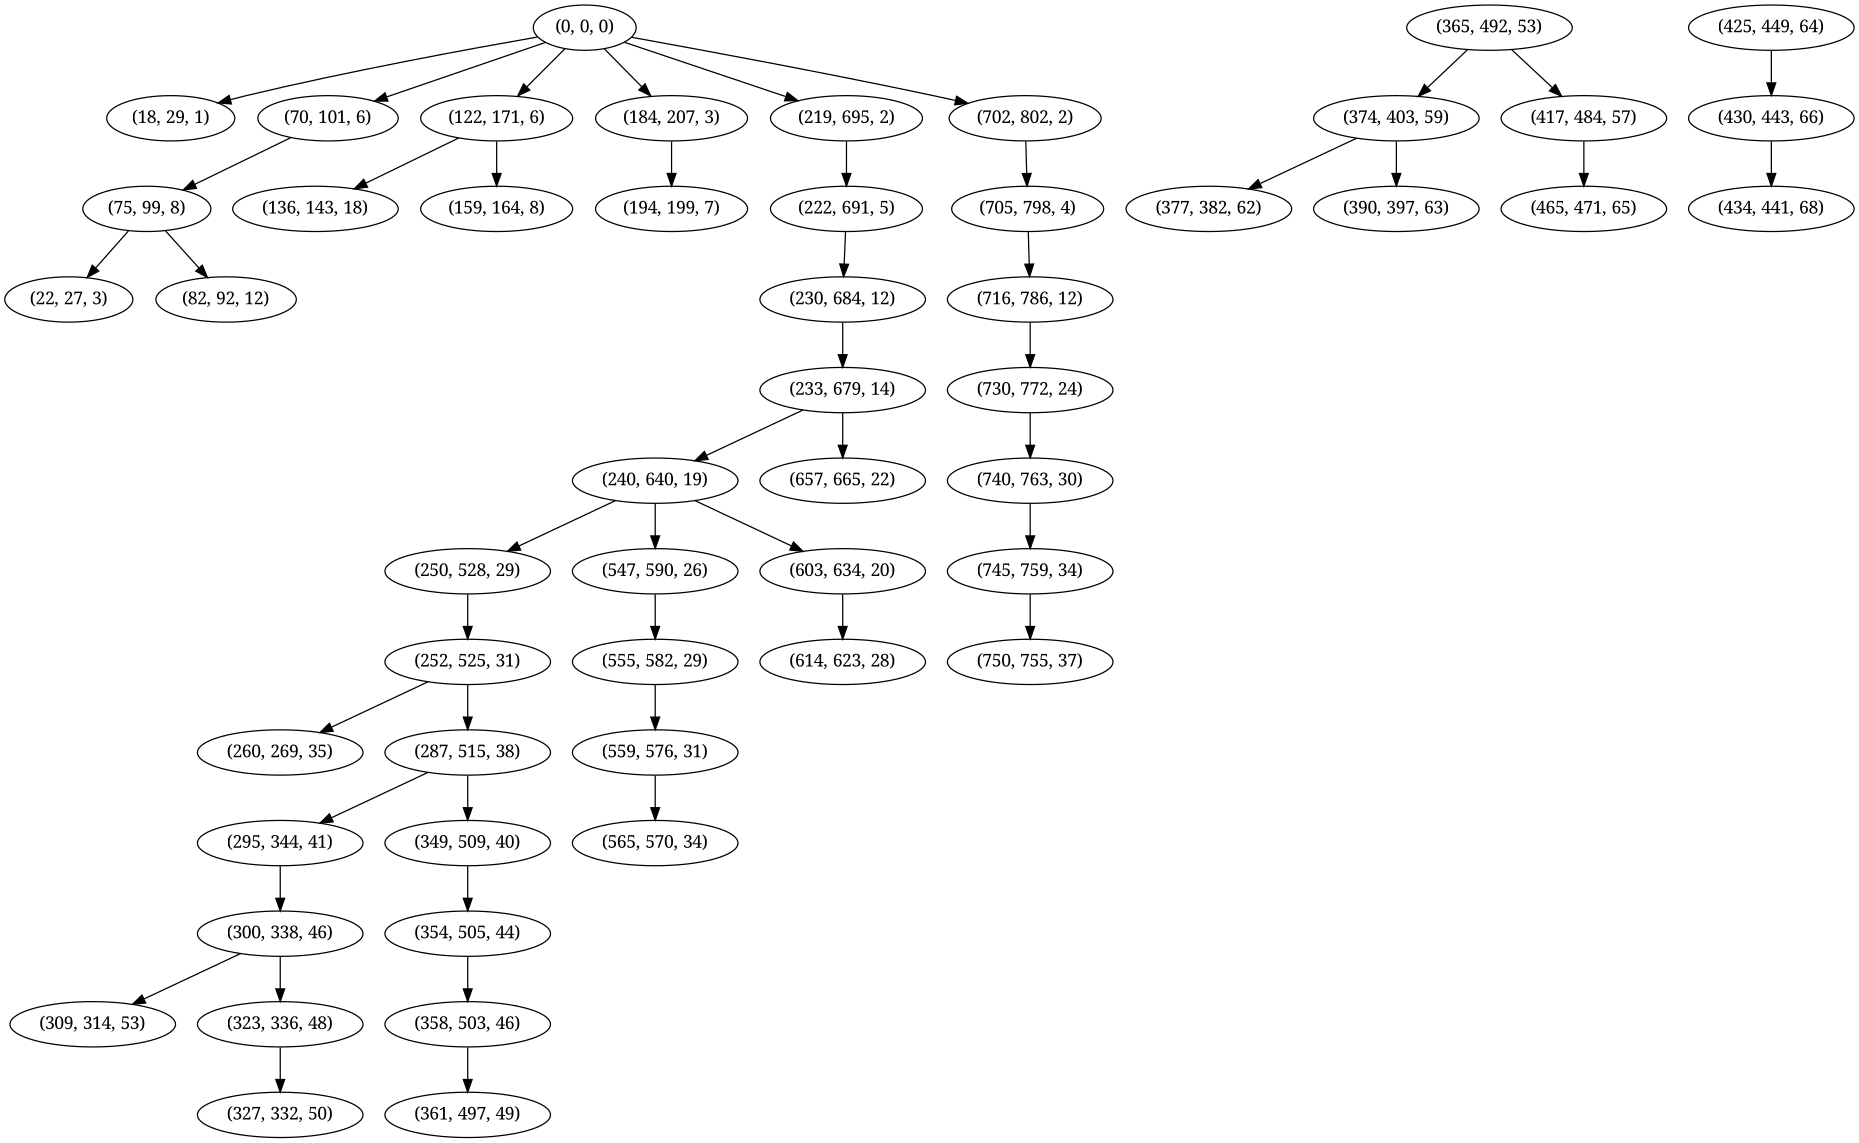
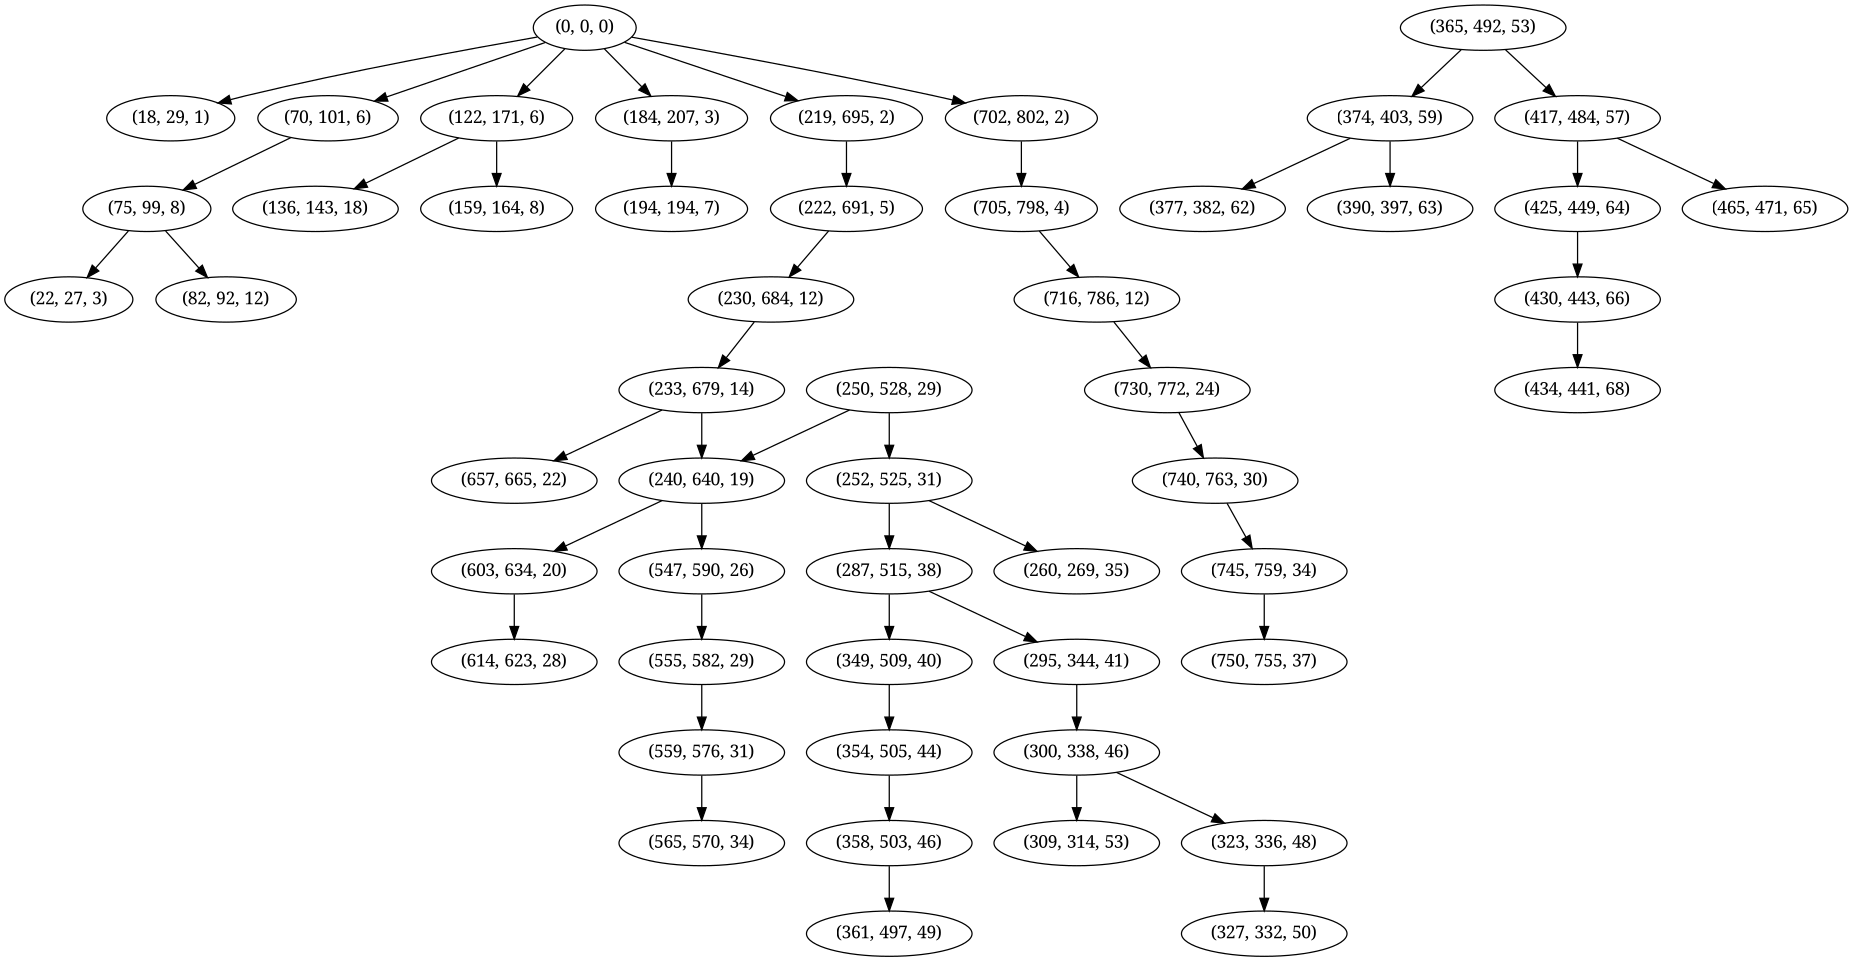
edge "(417, 484, 57)" -> "(425, 449, 64)": added
node "(194, 199, 7)": label "(194, 199, 7)" -> "(194, 194, 7)"
edge "(240, 640, 19)" -> "(250, 528, 29)": reversed
